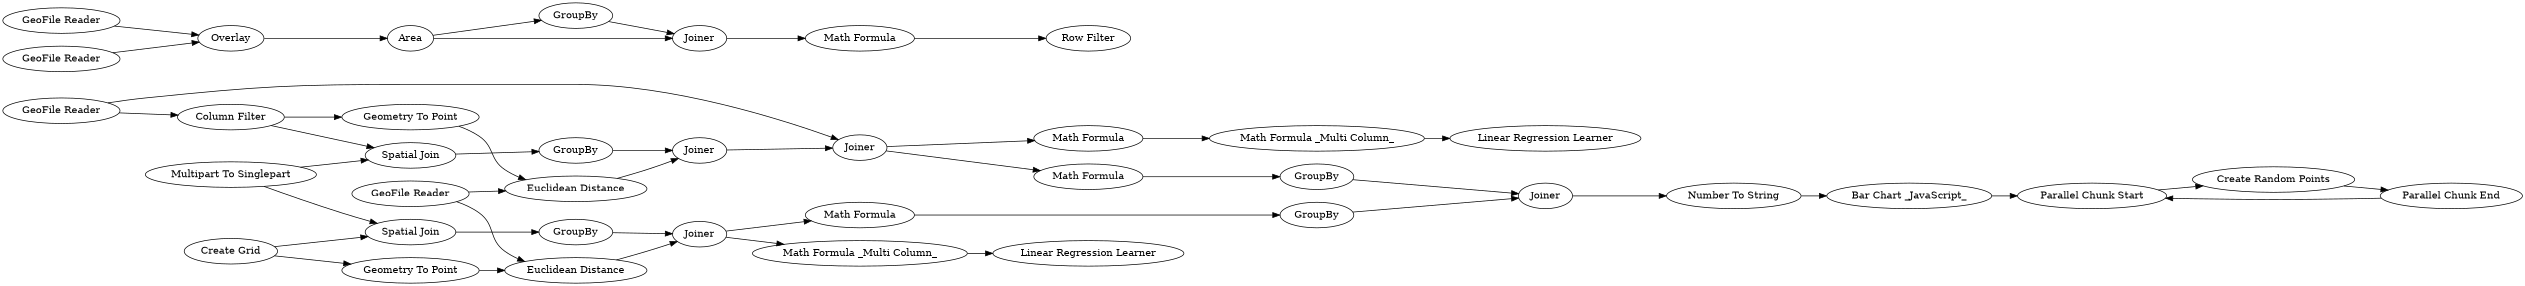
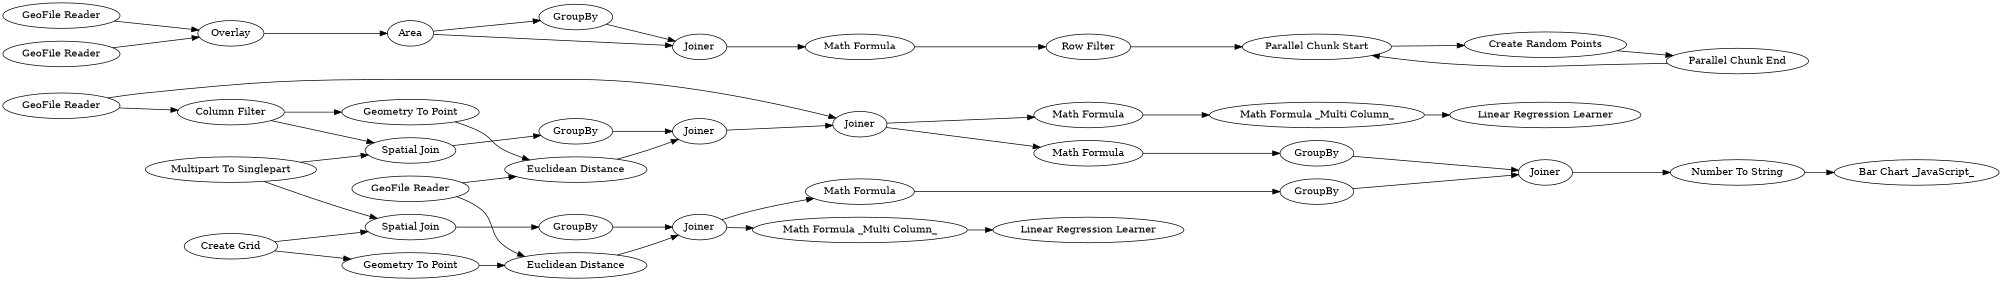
edge "Bar Chart _JavaScript_" -> "Parallel Chunk Start": now "Row Filter" -> "Parallel Chunk Start"
